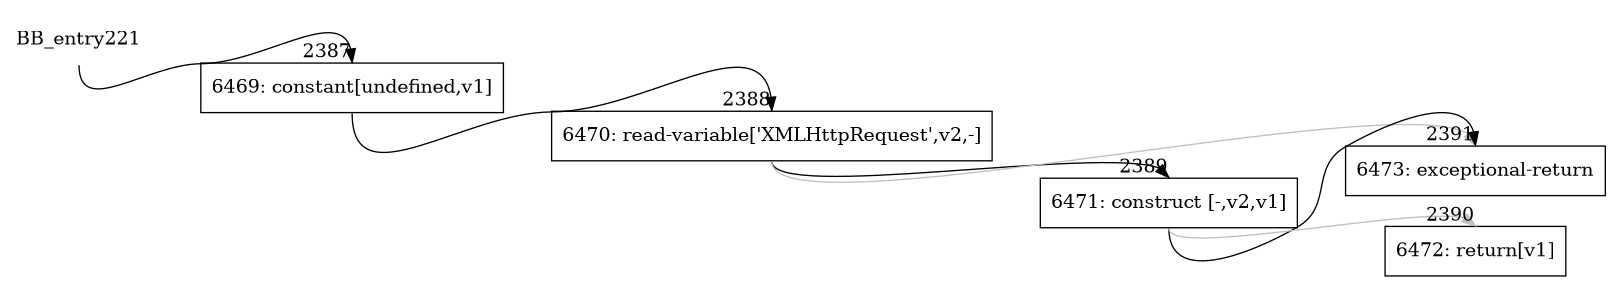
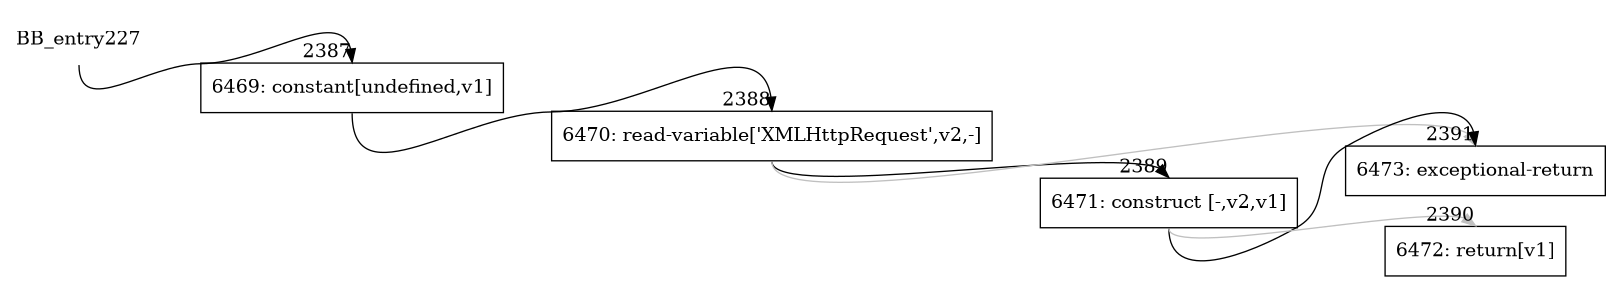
node "BB_entry221": label "BB_entry221" -> "BB_entry227"
